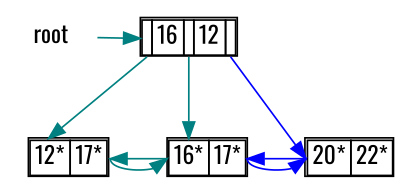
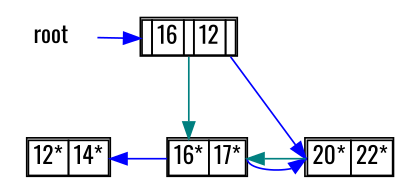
edge "root" -> "16": color teal -> blue
edge "16" -> "12*": removed
node "12*": text "17*" -> "14*"
edge "16*" -> "12*": color teal -> blue
edge "20*" -> "16*": color blue -> teal
edge "12*" -> "16*": removed
